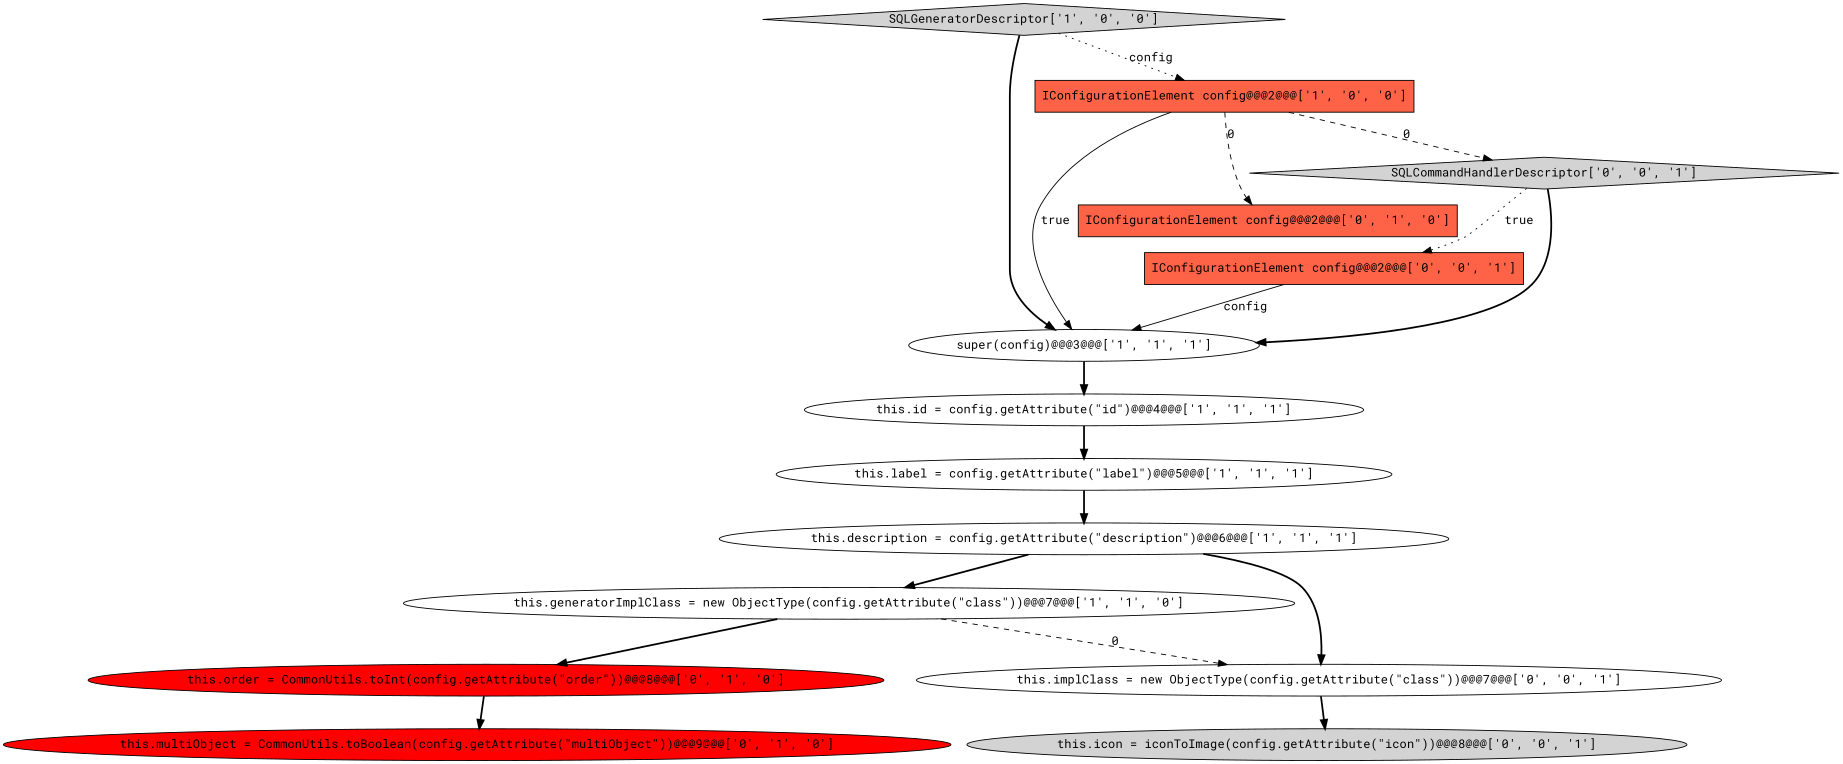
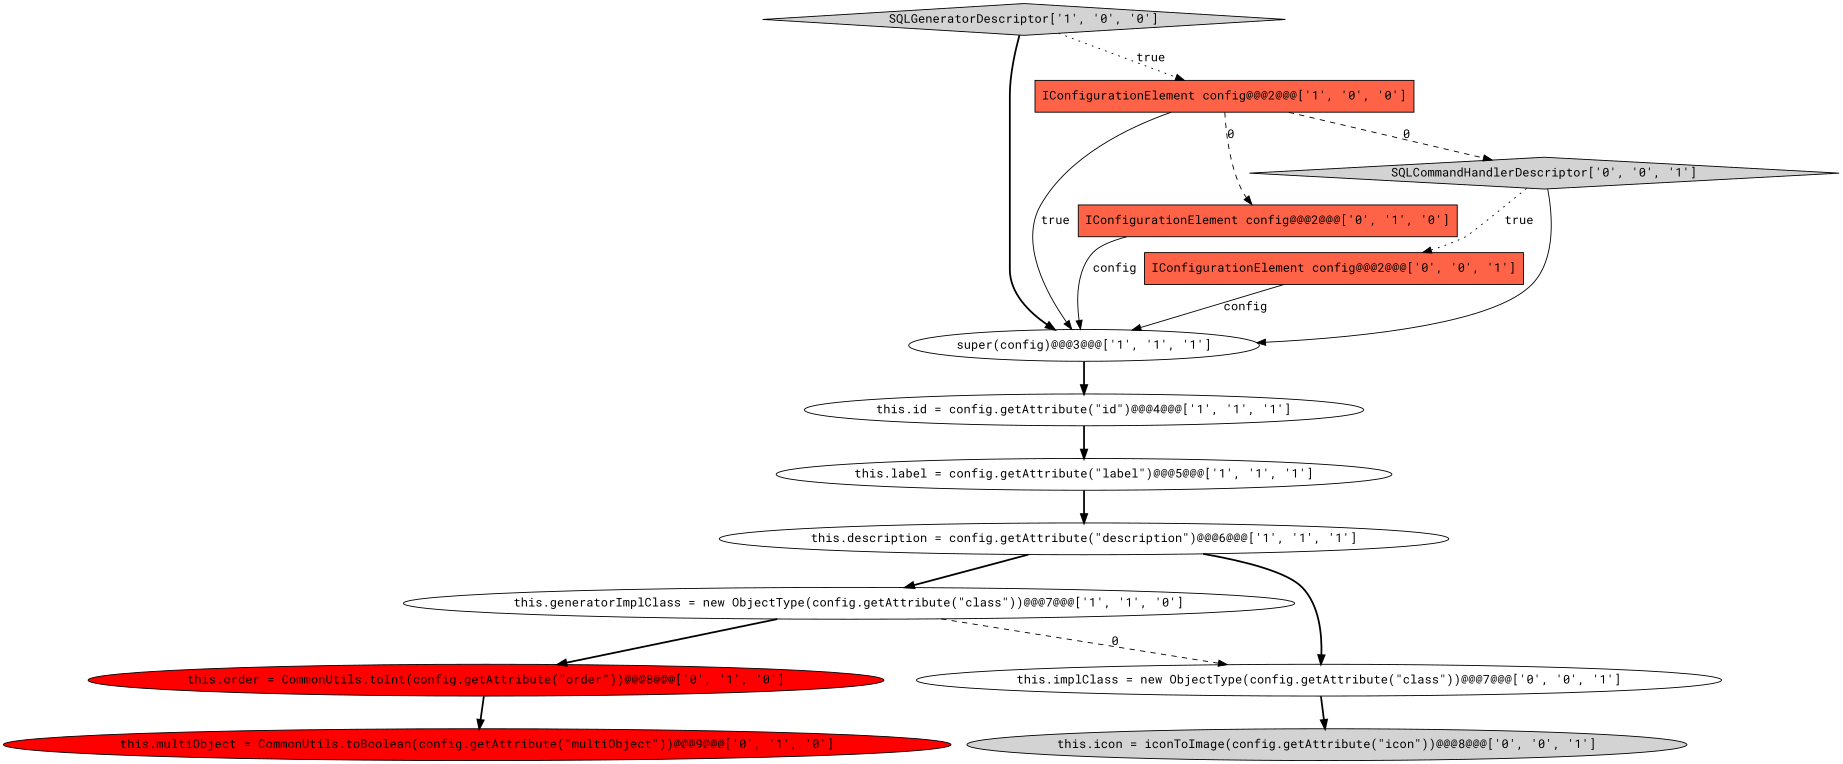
edge "SQLGeneratorDescriptor['1', '0', '0']" -> "IConfigurationElement config@@@2@@@['1', '0', '0']": label "config" -> "true"
edge "IConfigurationElement config@@@2@@@['0', '1', '0']" -> "super(config)@@@3@@@['1', '1', '1']": added, label "config"
edge "SQLCommandHandlerDescriptor['0', '0', '1']" -> "super(config)@@@3@@@['1', '1', '1']": style bold -> solid
